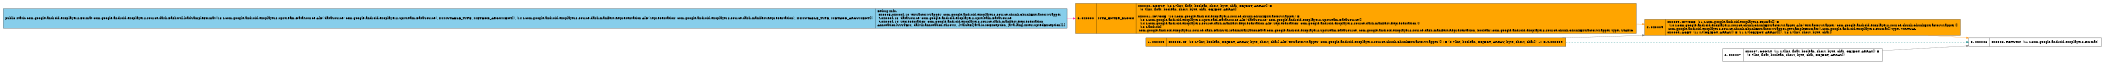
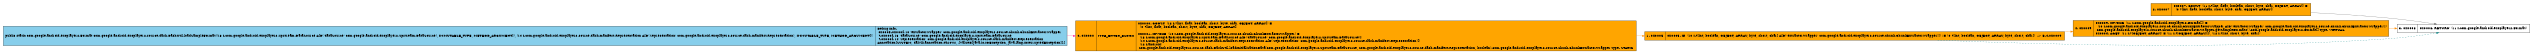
edge "0: 0x0000" -> "4: 0x0009": now "0: 0x0000" -> "1: 0x0005"
edge "1: 0x0005" -> "4: 0x0009": color gray40 -> darkorange
node "2: 0x0007": fillcolor white -> orange
